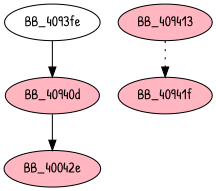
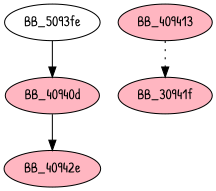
node "BB_4093fe": label "BB_4093fe" -> "BB_5093fe"
node "BB_40941f": label "BB_40941f" -> "BB_30941f"
node "BB_40042e": label "BB_40042e" -> "BB_40942e"
